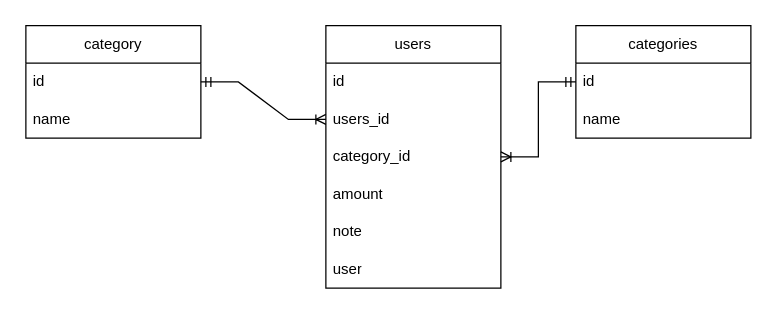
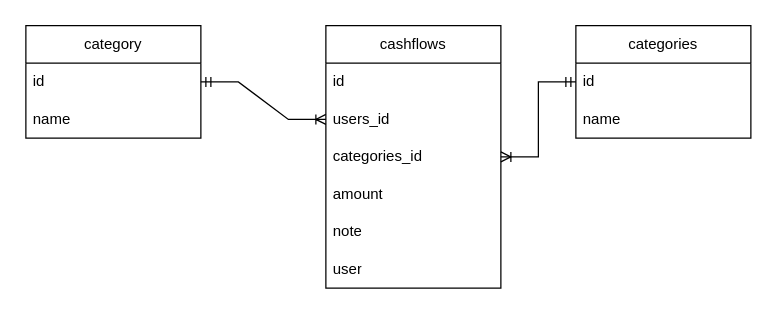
node "users": label "users" -> "cashflows"
node "category_id": label "category_id" -> "categories_id"
